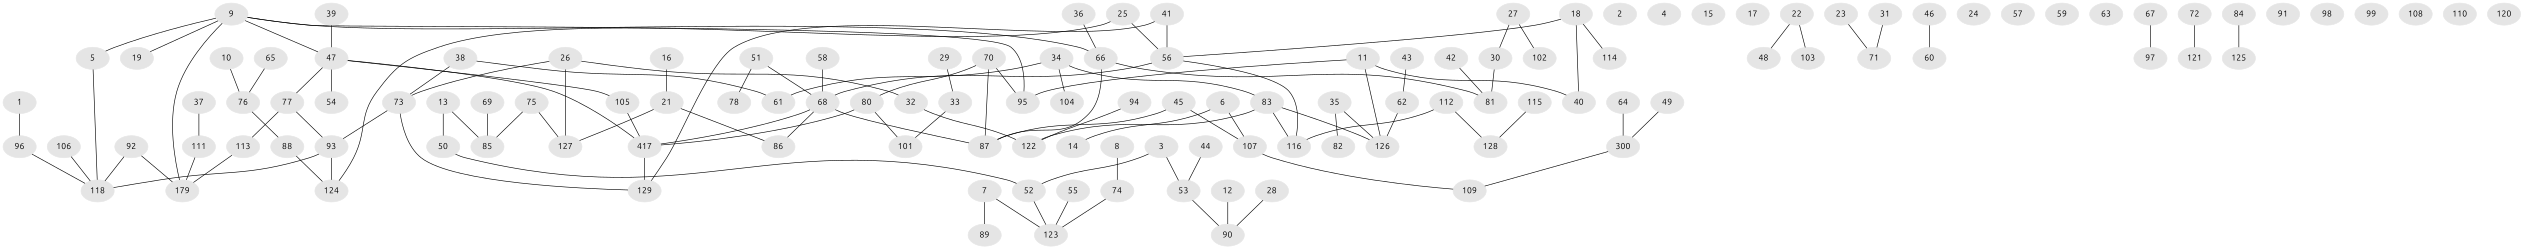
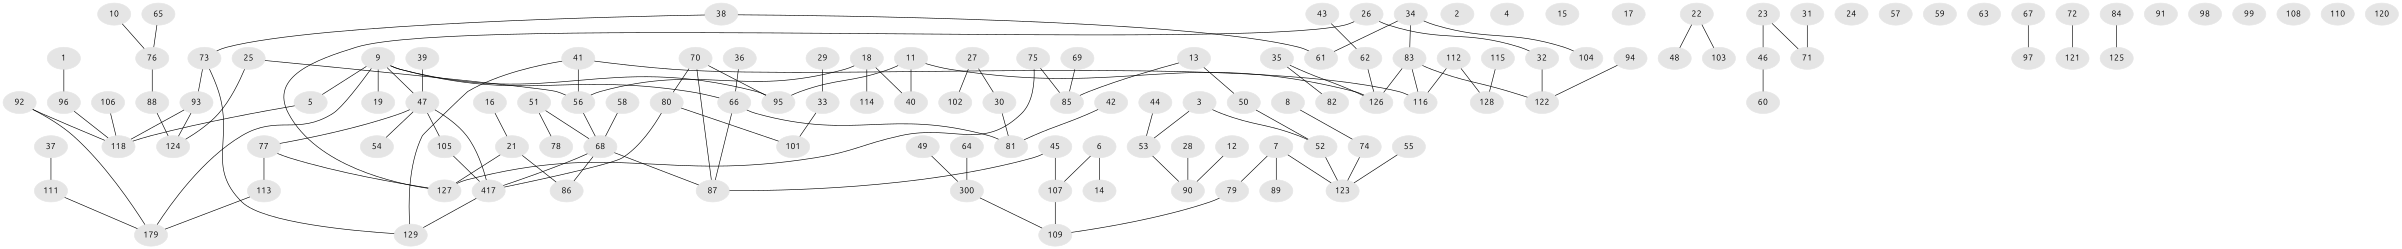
edge "23" -- "46": added
edge "26" -- "73": removed
edge "56" -- "116": now "41" -- "116"
edge "77" -- "93": now "77" -- "127"
node "79": added
